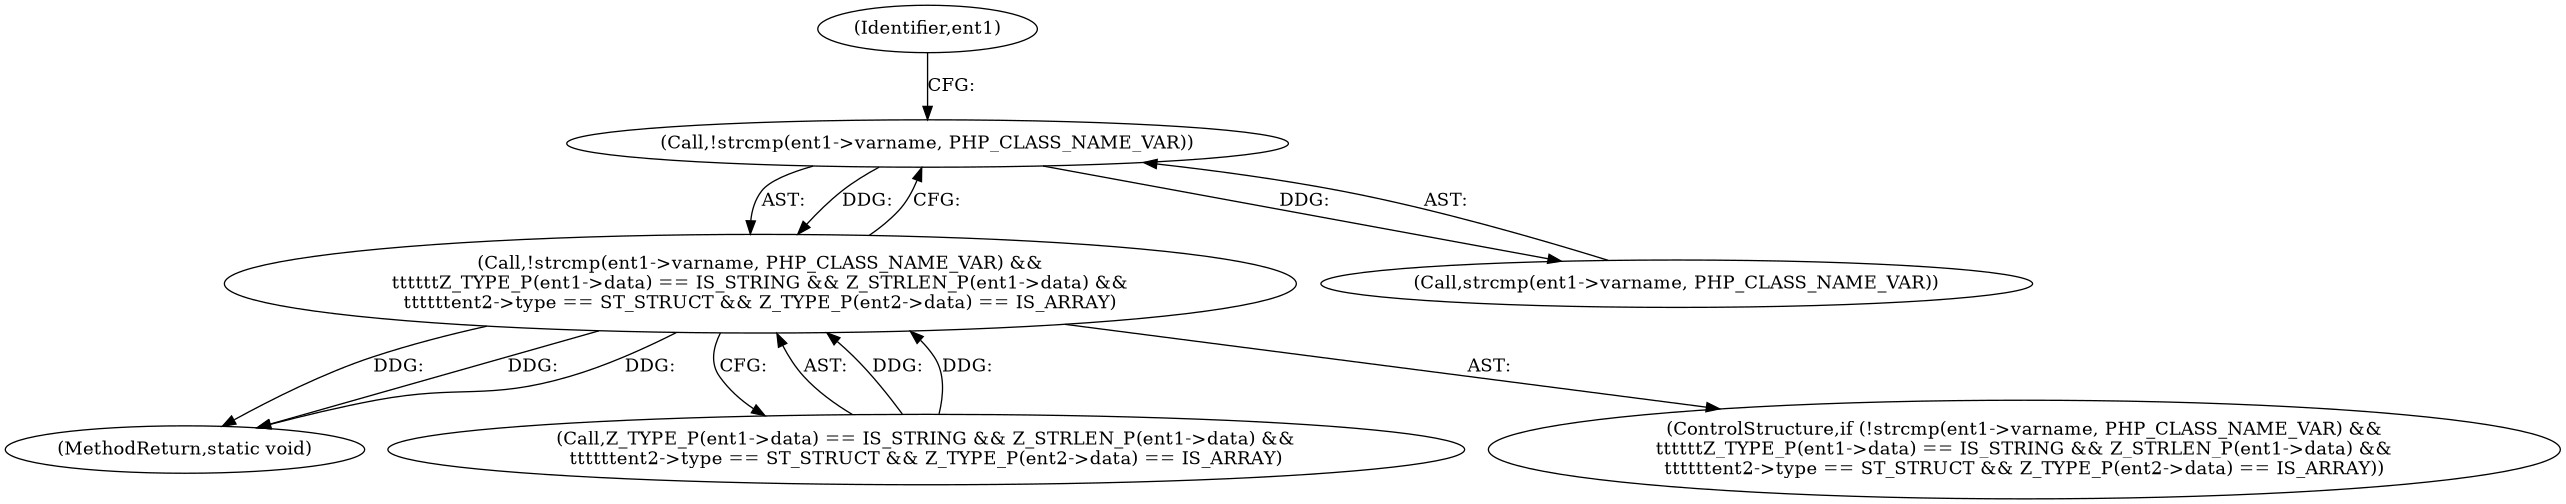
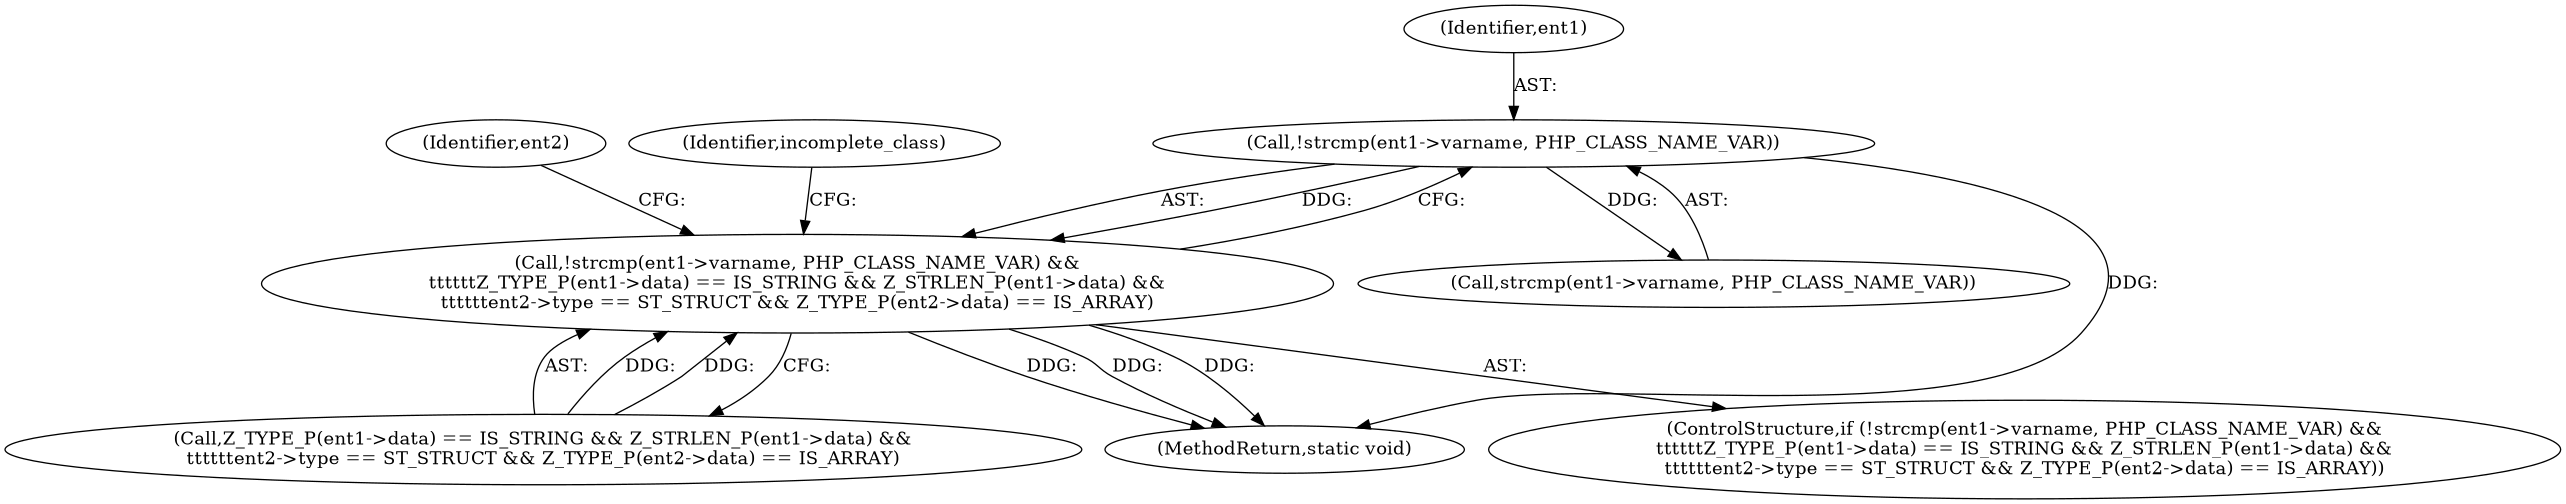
edge "(Identifier,ent1)" -> "(Call,!strcmp(ent1->varname, PHP_CLASS_NAME_VAR))": label "CFG: " -> "AST: "
node "(Identifier,ent2)": added
node "(Identifier,incomplete_class)": added
edge "(Call,!strcmp(ent1->varname, PHP_CLASS_NAME_VAR))" -> "(MethodReturn,static void)": added, label "DDG:"
